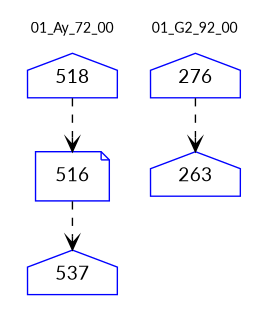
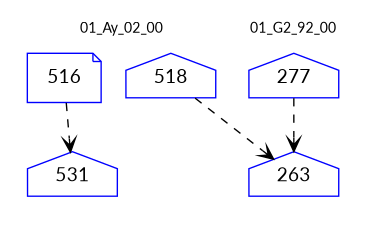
cluster "01_Ay_72_00": label "01_Ay_72_00" -> "01_Ay_02_00"
node "276": label "276" -> "277"
edge "518" -> "516": now "518" -> "263"
node "537": label "537" -> "531"
